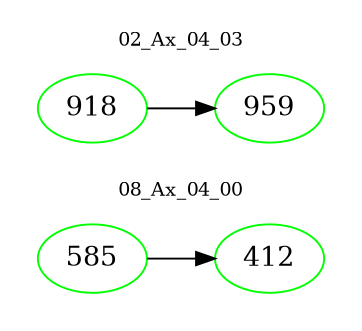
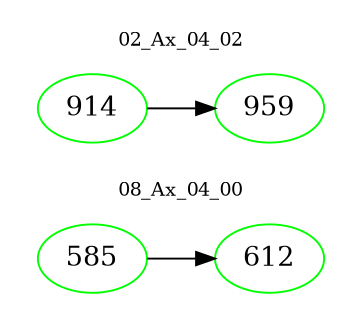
cluster "02_Ax_04_03": label "02_Ax_04_03" -> "02_Ax_04_02"
node "918": label "918" -> "914"
node "412": label "412" -> "612"
